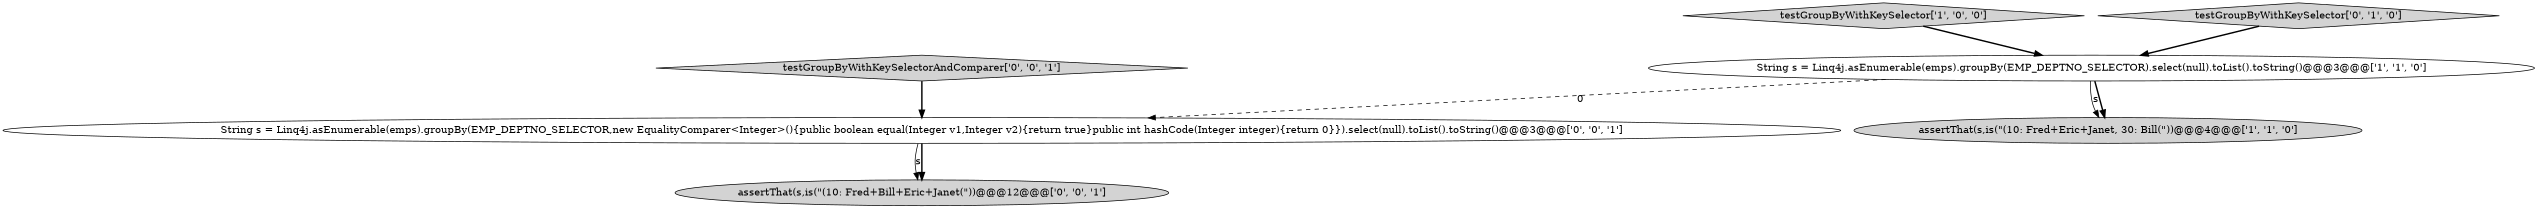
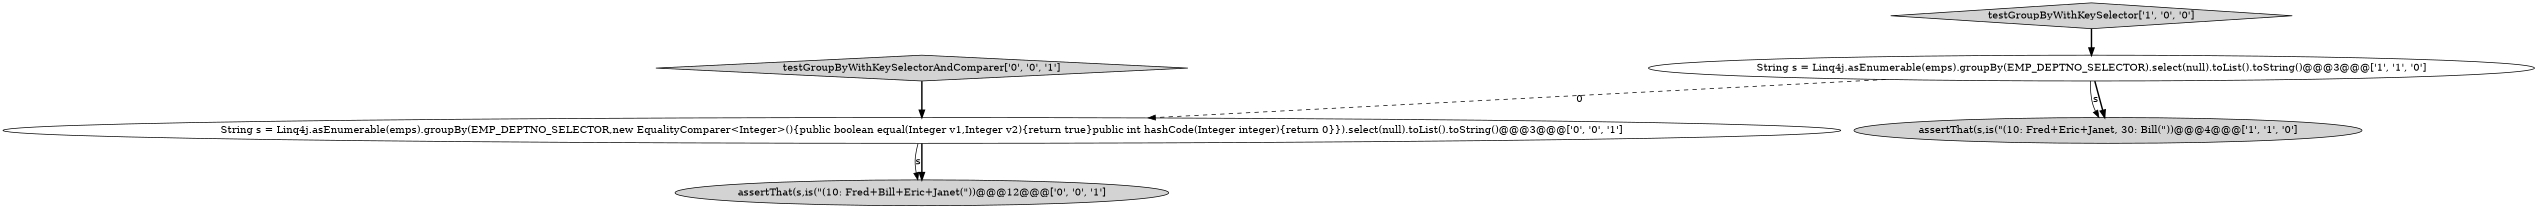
node "testGroupByWithKeySelector['0', '1', '0']": removed
